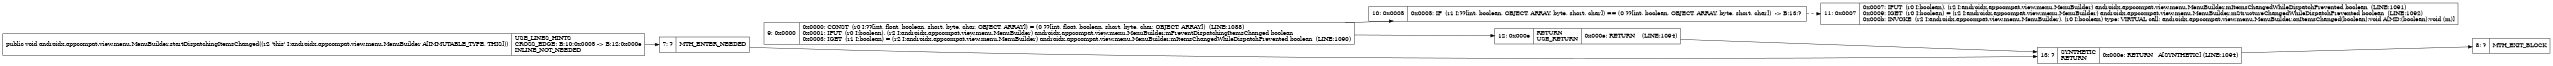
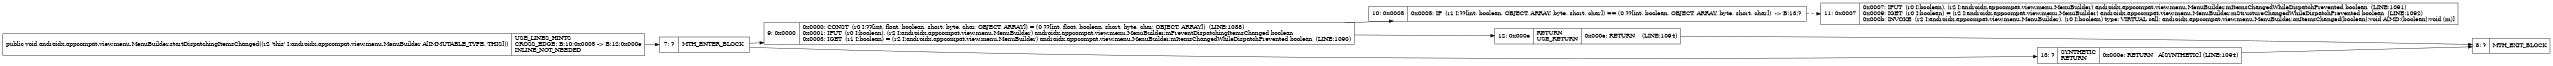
edge "7: ?" -> "9: 0x0000": added
node "7: ?": text "MTH_ENTER_NEEDED" -> "MTH_ENTER_BLOCK"
edge "12: 0x000e" -> "13: ?": now "12: 0x000e" -> "8: ?"
